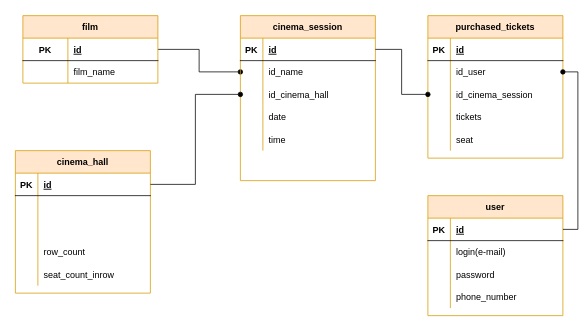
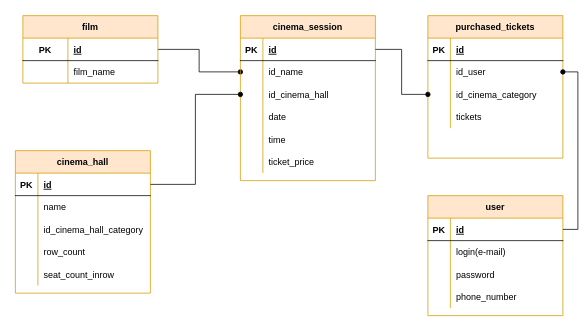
node "id_cinema_session": label "id_cinema_session" -> "id_cinema_category"
node "seat": removed
node "ticket_price": added
node "name": added
node "id_cinema_hall_category": added
